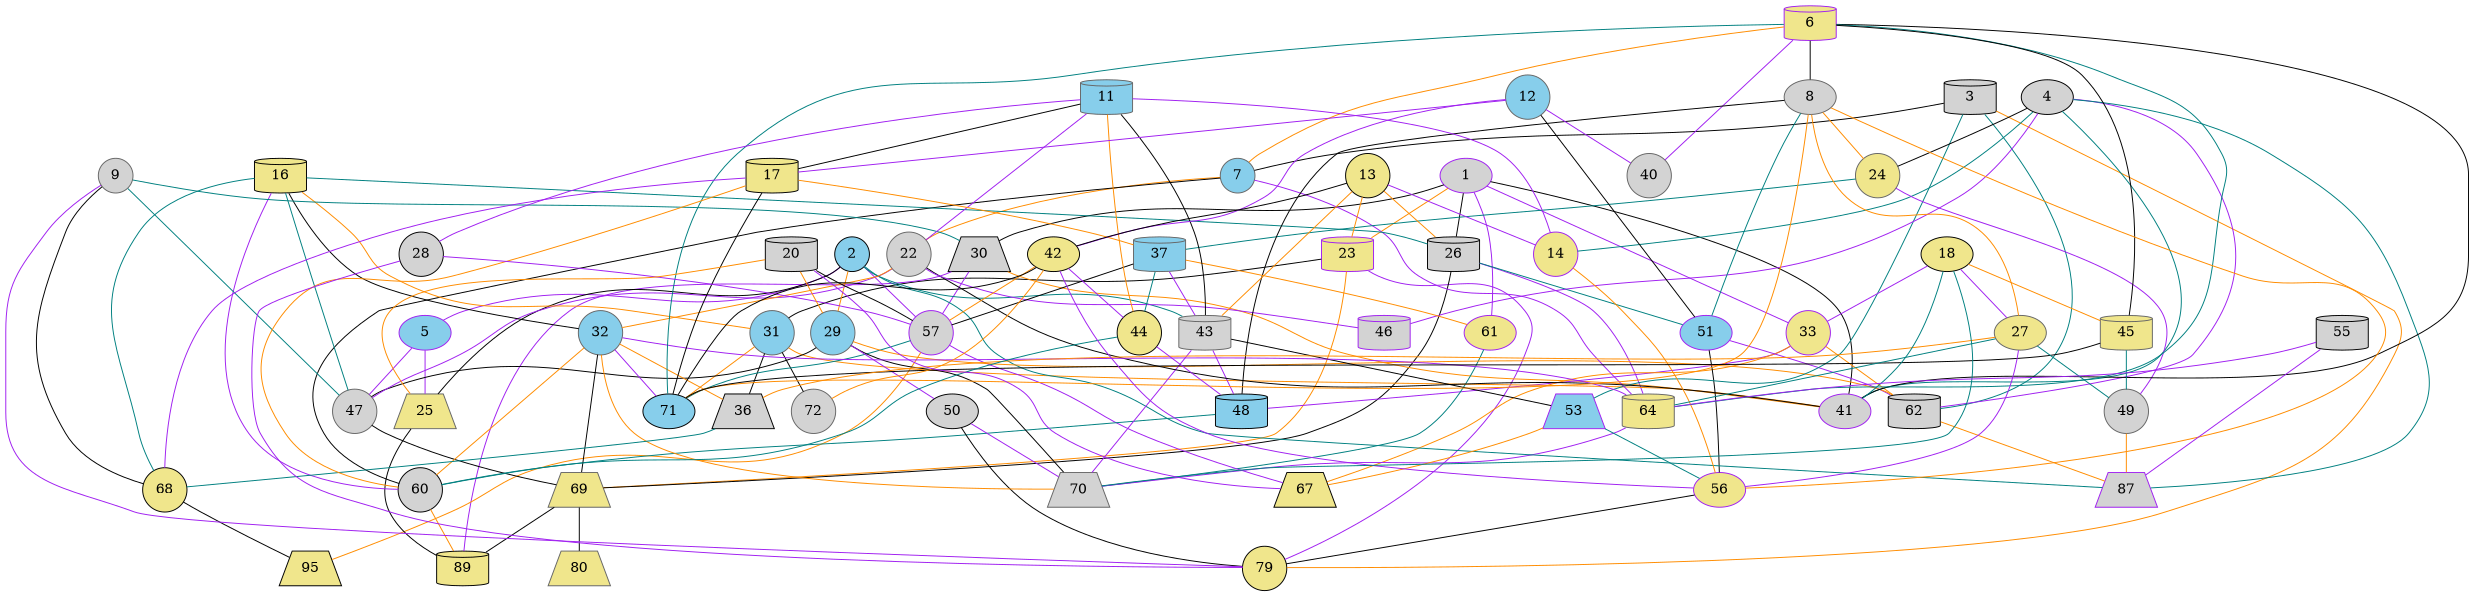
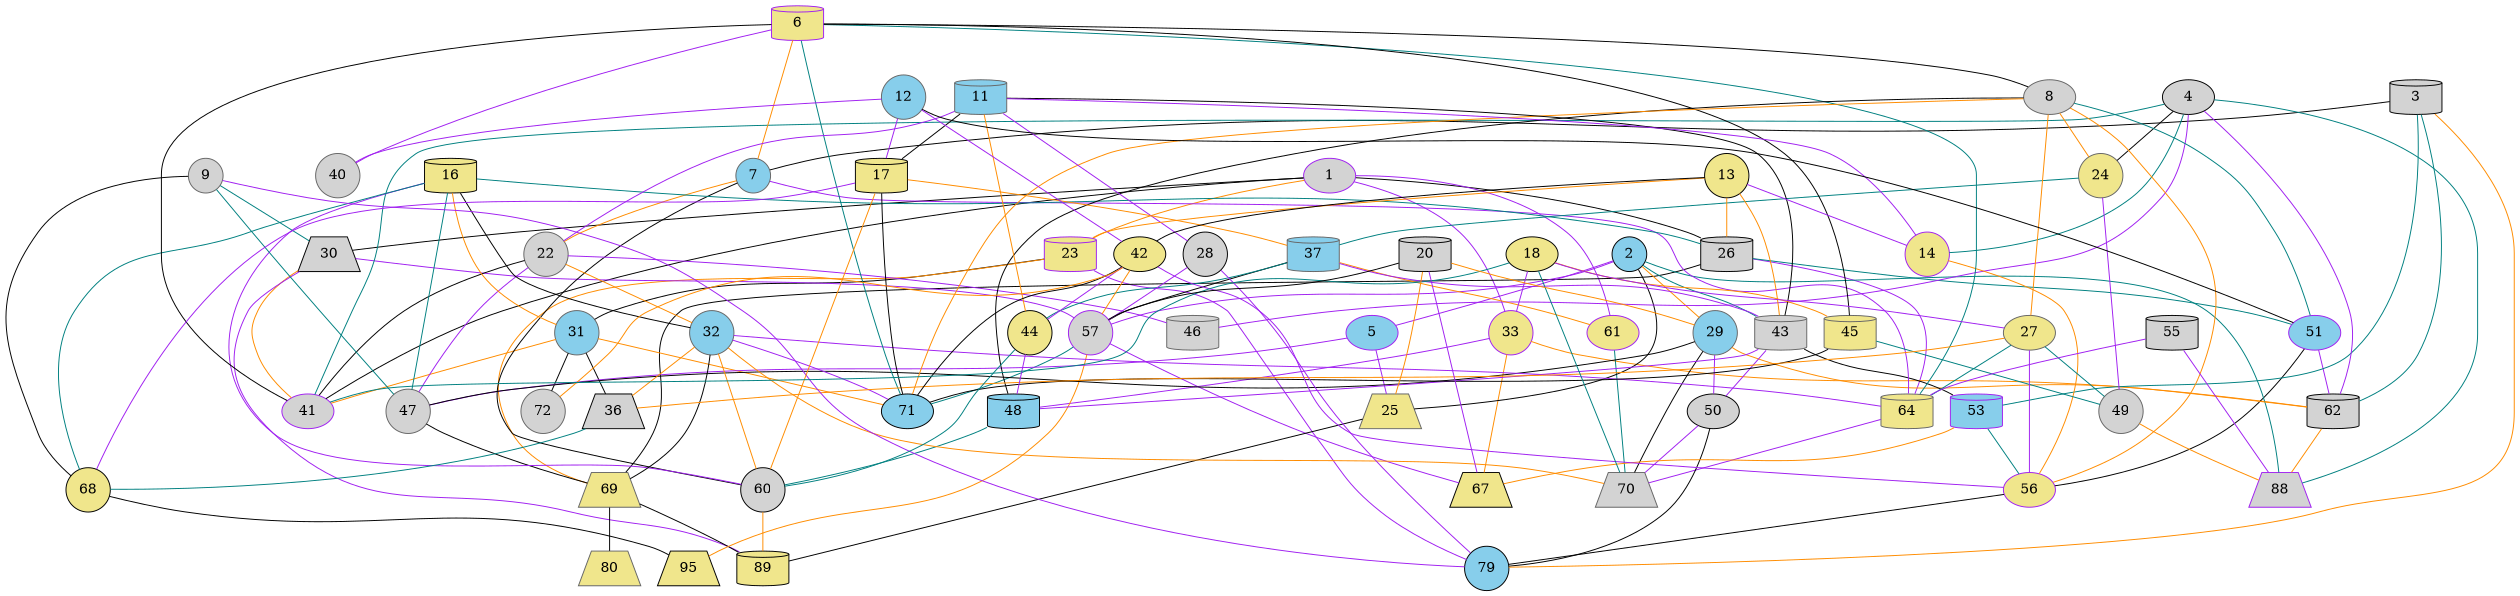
node "46": color purple -> gray40
edge "43" -- "70": now "43" -- "50"
node "53": shape trapezium -> cylinder
node "87": label "87" -> "88"
node "79": fillcolor khaki -> skyblue
